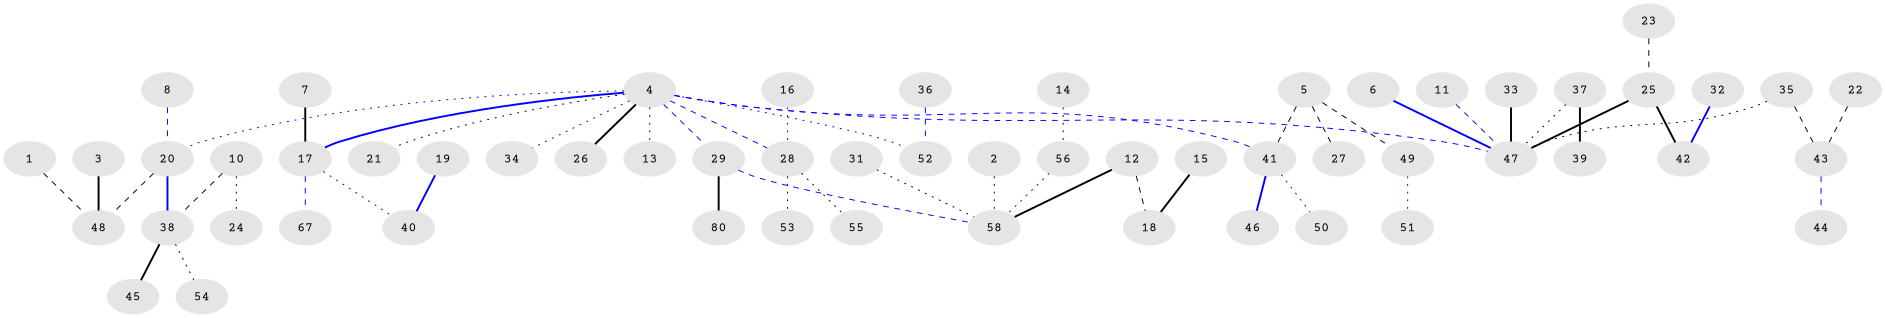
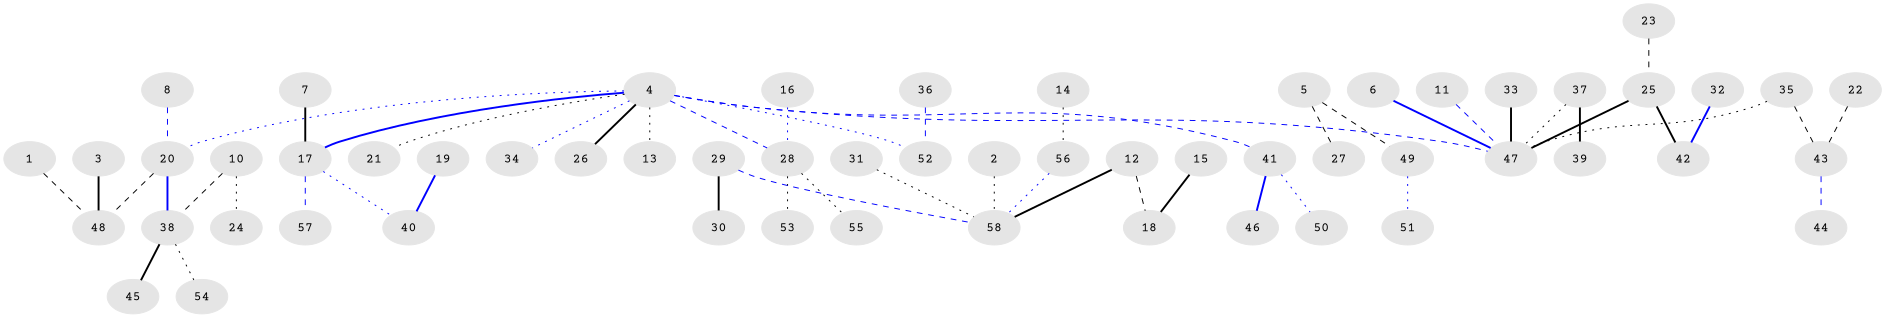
edge "5" -- "41": removed
edge "4" -- "29": removed
node "67": label "67" -> "57"
node "80": label "80" -> "30"
